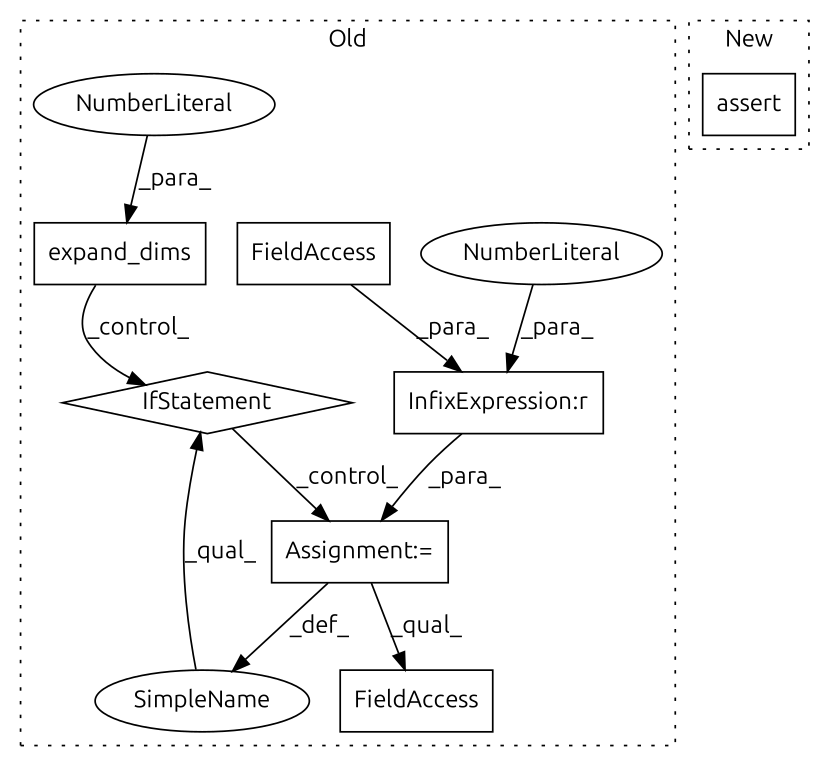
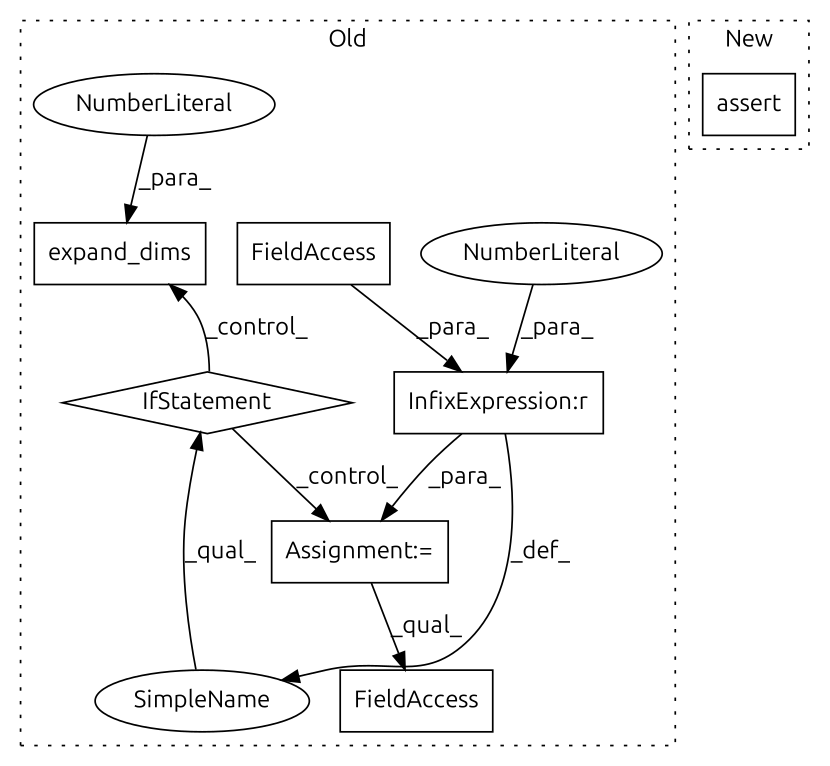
edge "expand_dims" -> "IfStatement": reversed
edge "Assignment:=" -> "SimpleName": now "InfixExpression:r" -> "SimpleName"
